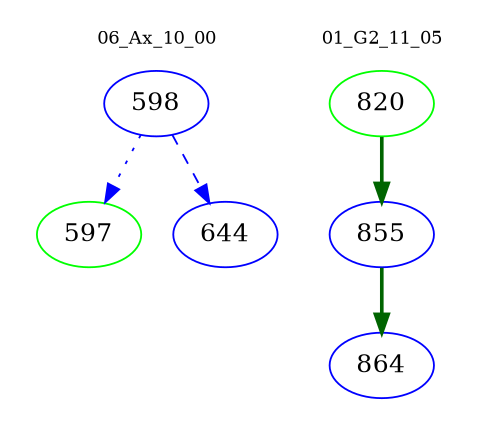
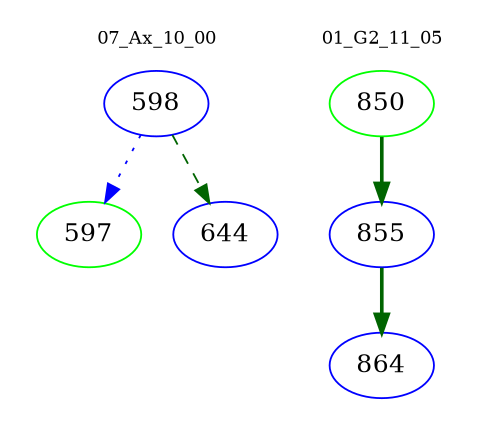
cluster "06_Ax_10_00": label "06_Ax_10_00" -> "07_Ax_10_00"
node "820": label "820" -> "850"
edge "598" -> "644": color blue -> darkgreen
